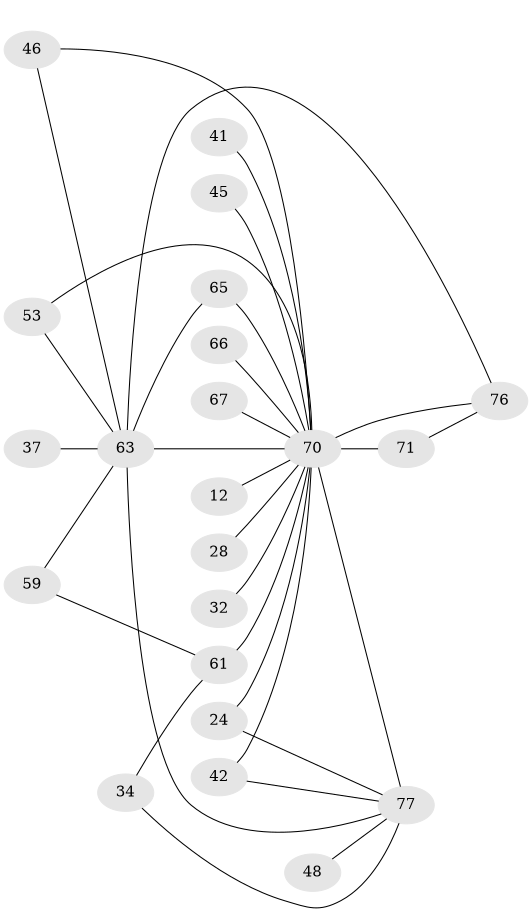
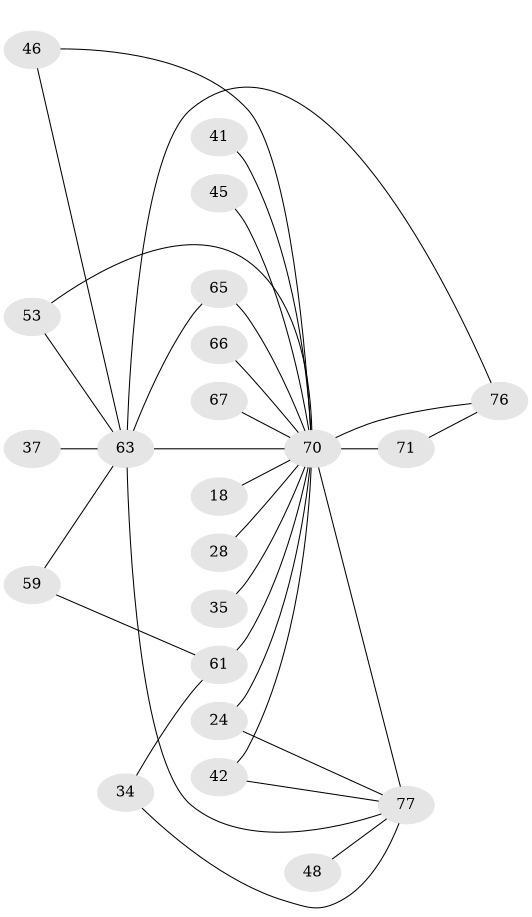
node "12": label "12" -> "18"
node "32": label "32" -> "35"
